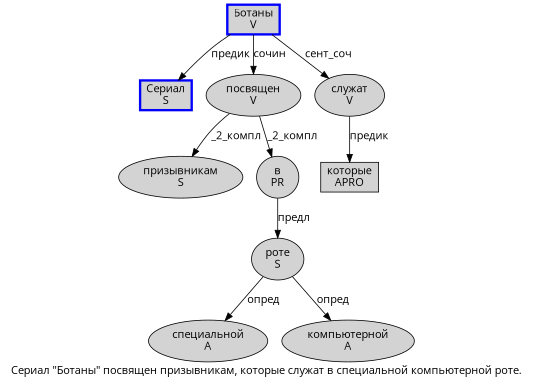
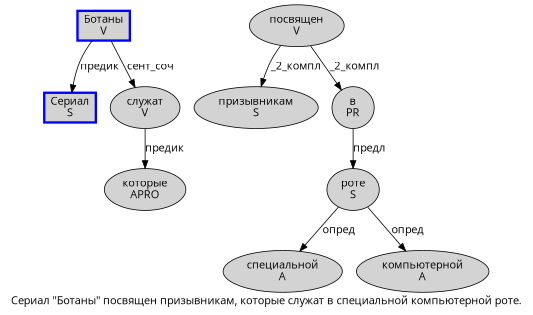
edge "Ботаны V" -> "посвящен V": removed, label "сочин"
node "которые APRO": shape box -> ellipse
